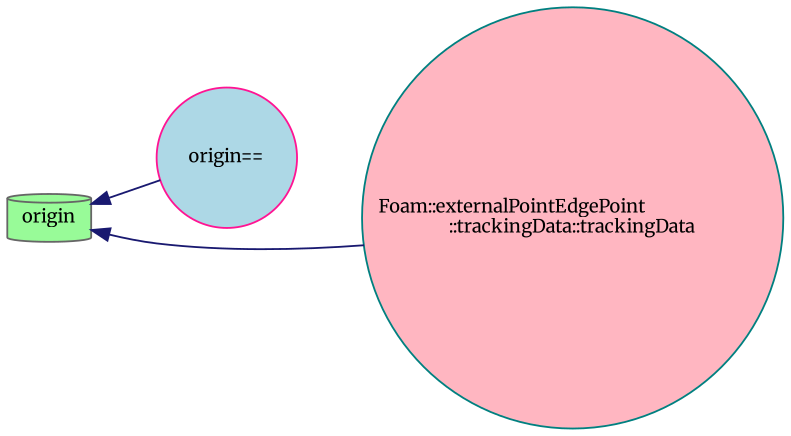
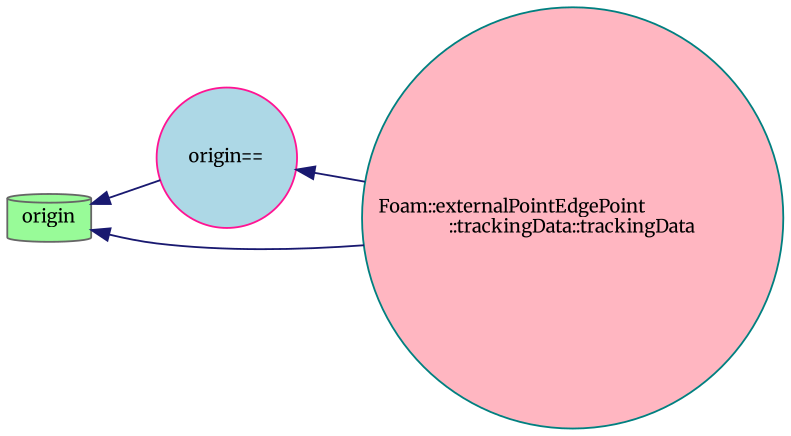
edge "Foam::externalPointEdgePoint ::trackingData::trackingData" -> "origin==": added
